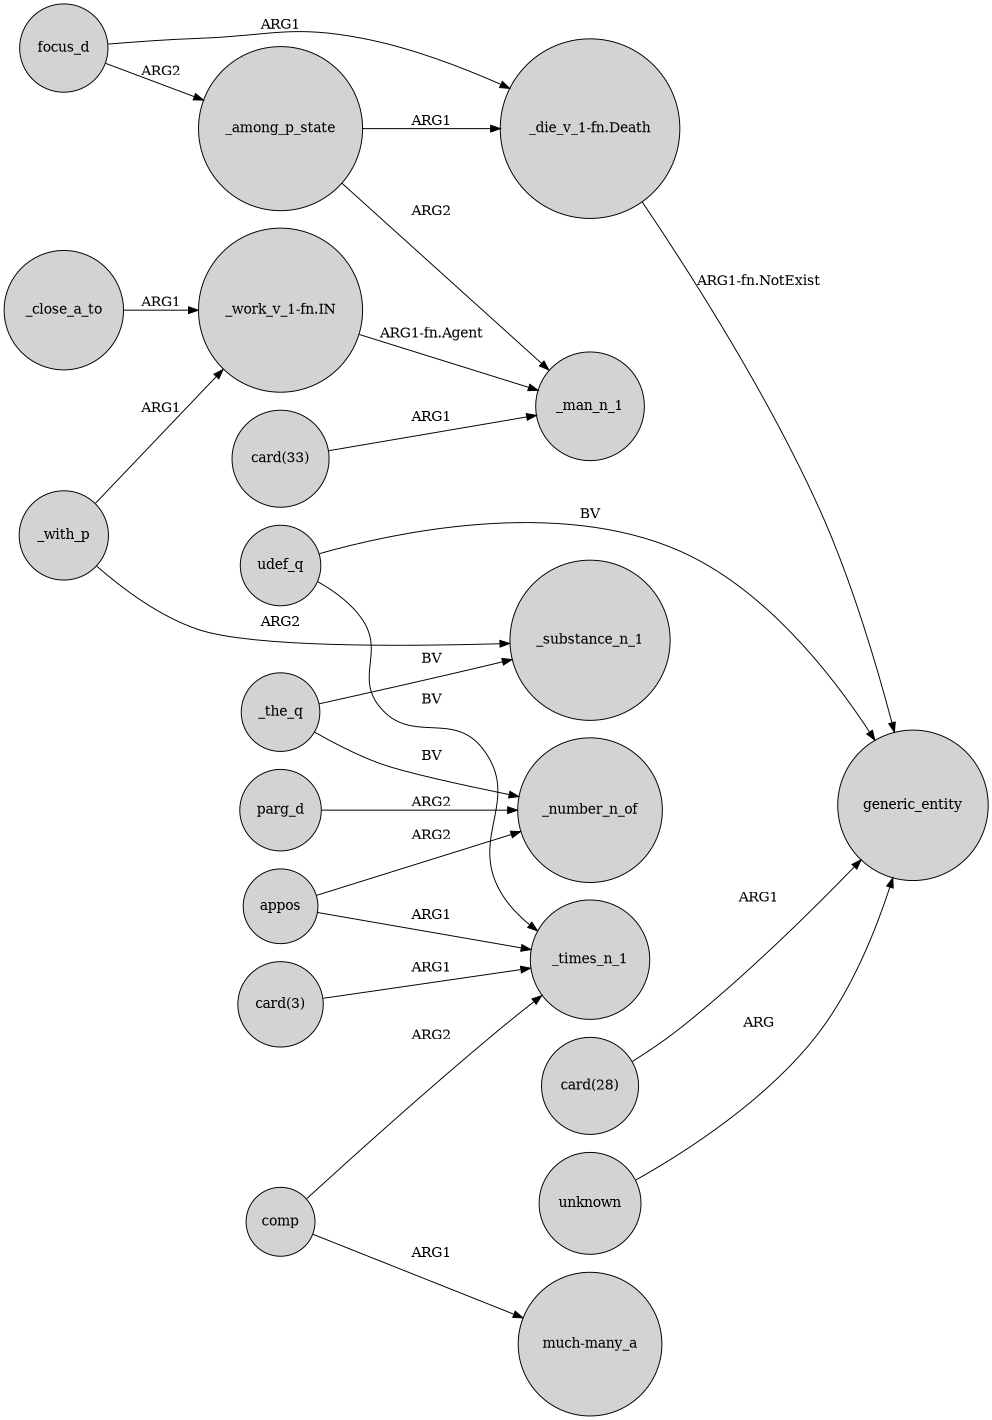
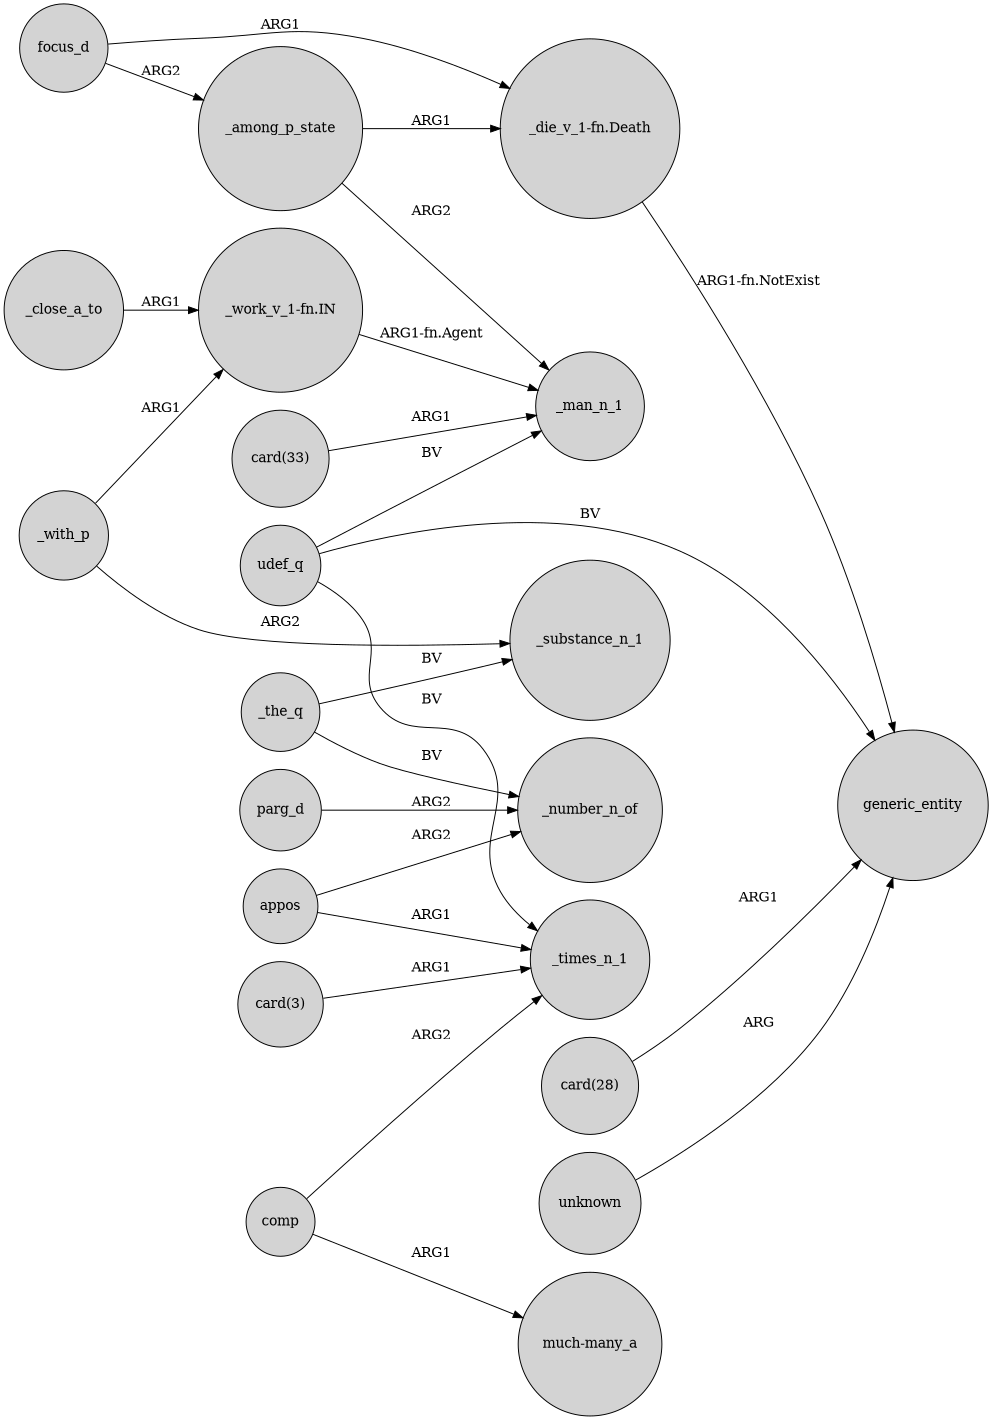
edge "udef_q" -> "_man_n_1": added, label "BV"
